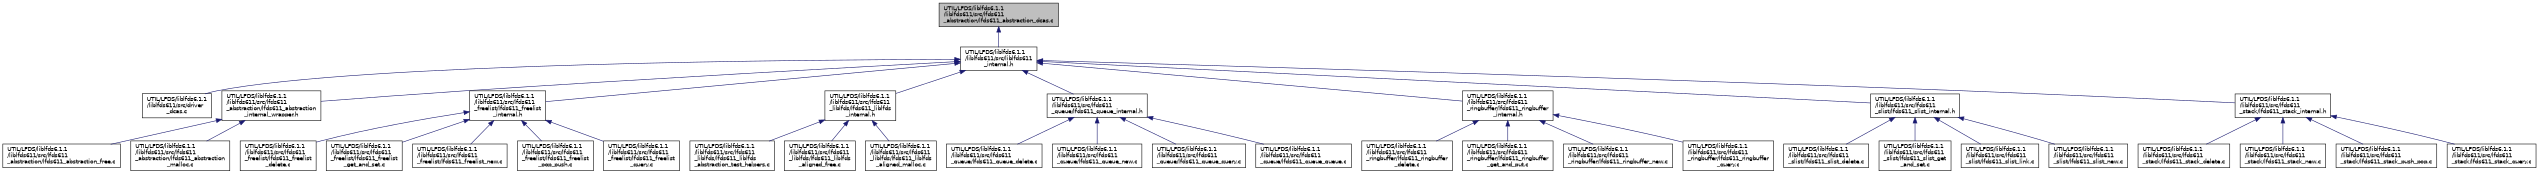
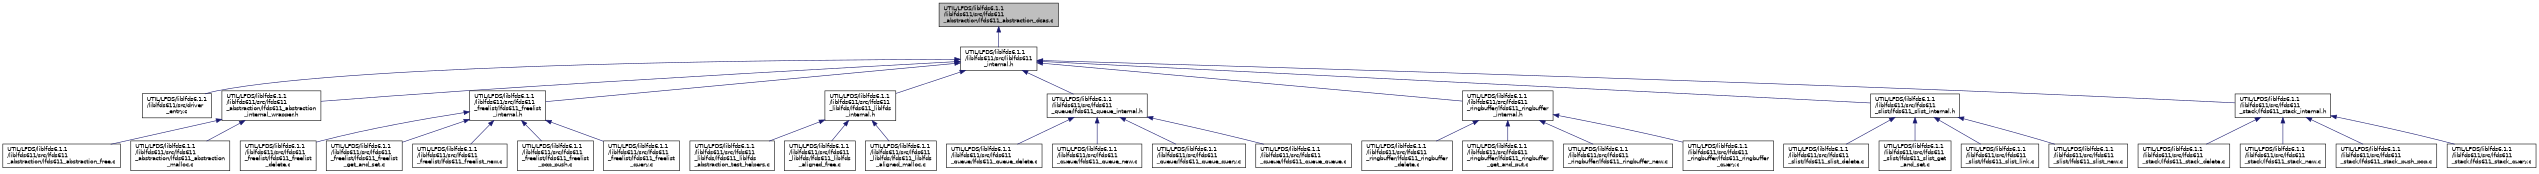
node "UTIL/LFDS/liblfds6.1.1 /liblfds611/src/driver _dcas.c": label "UTIL/LFDS/liblfds6.1.1 /liblfds611/src/driver _dcas.c" -> "UTIL/LFDS/liblfds6.1.1 /liblfds611/src/driver _entry.c"
